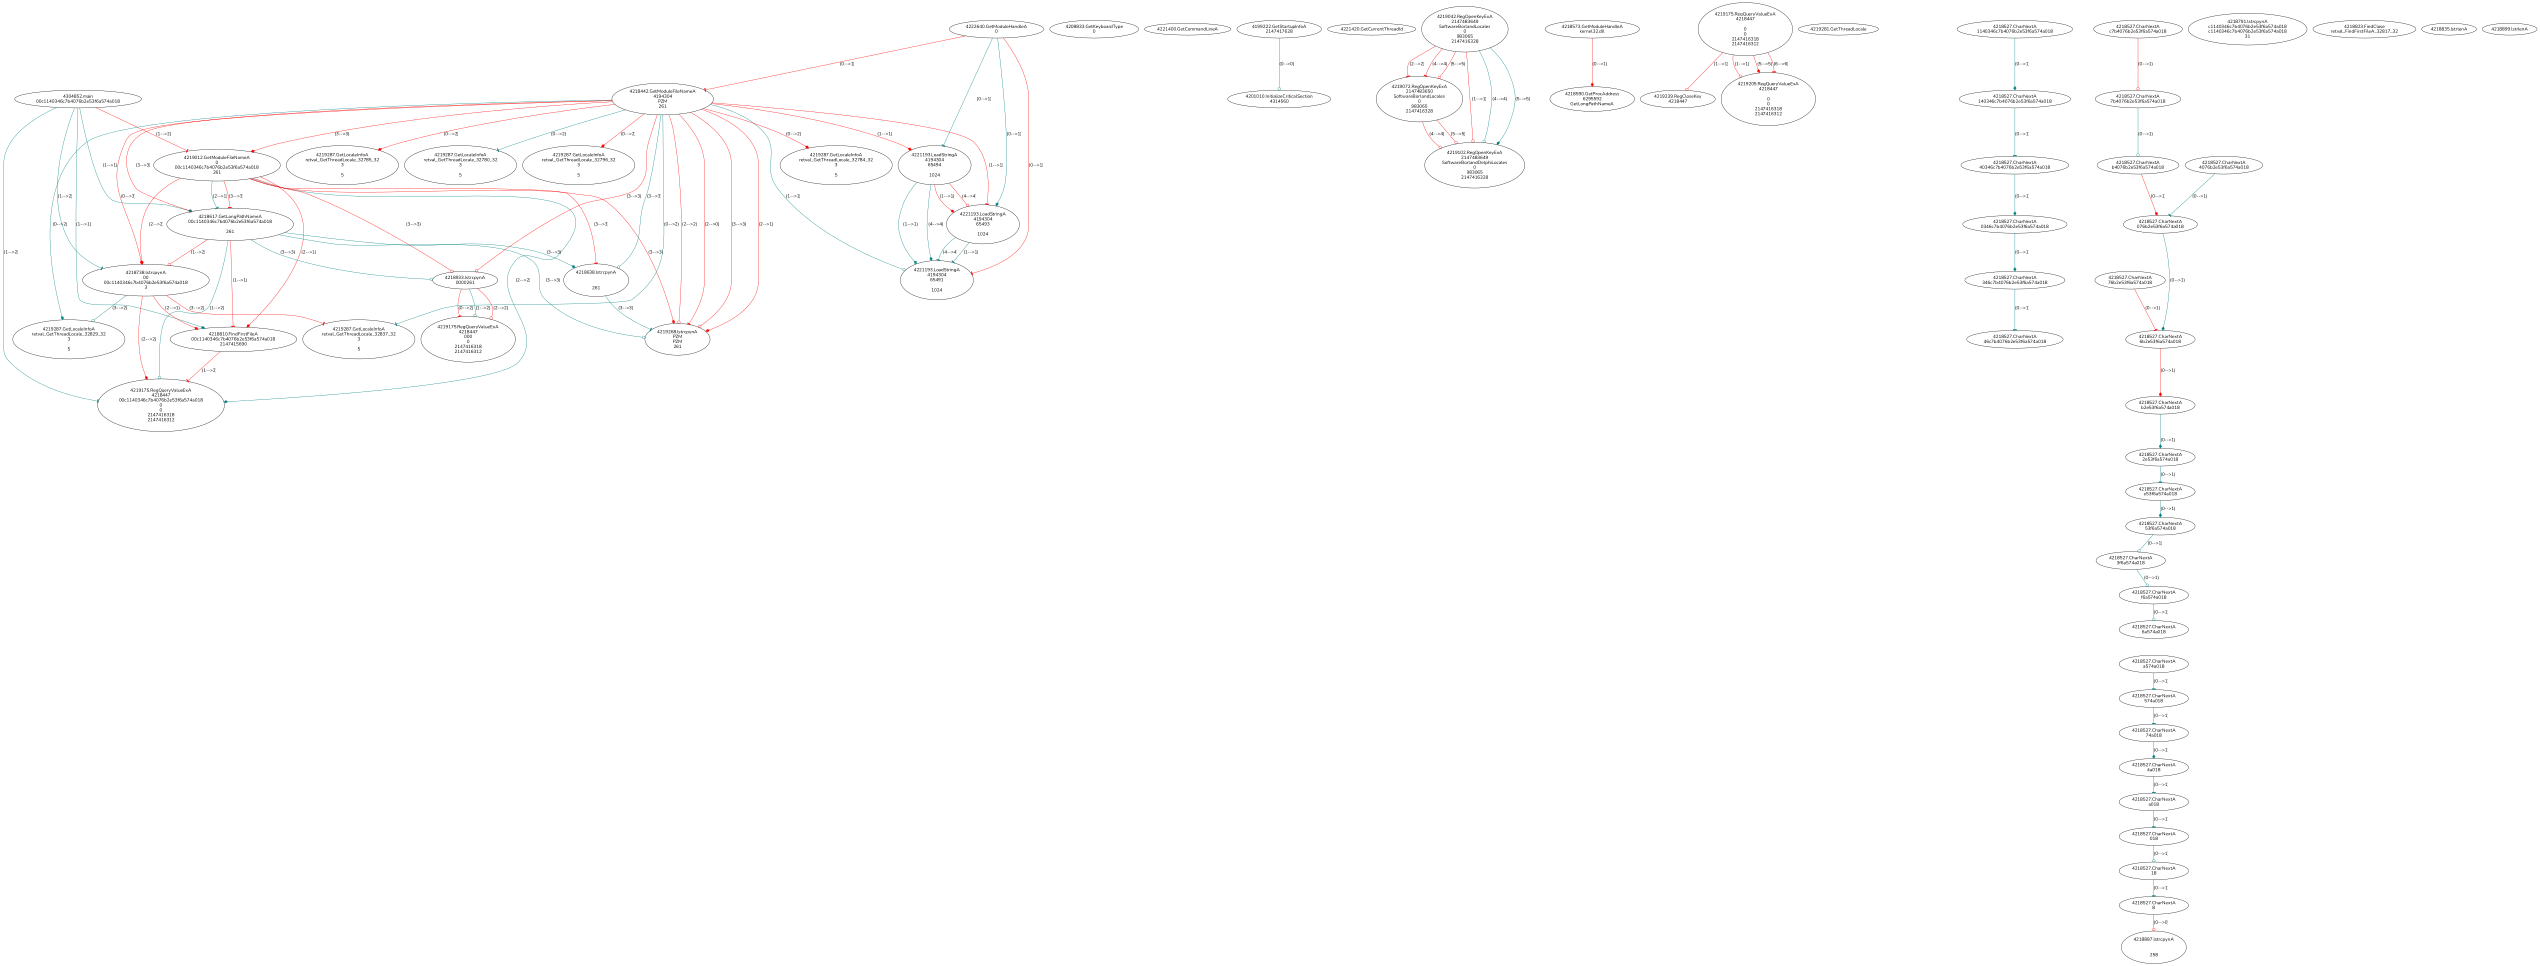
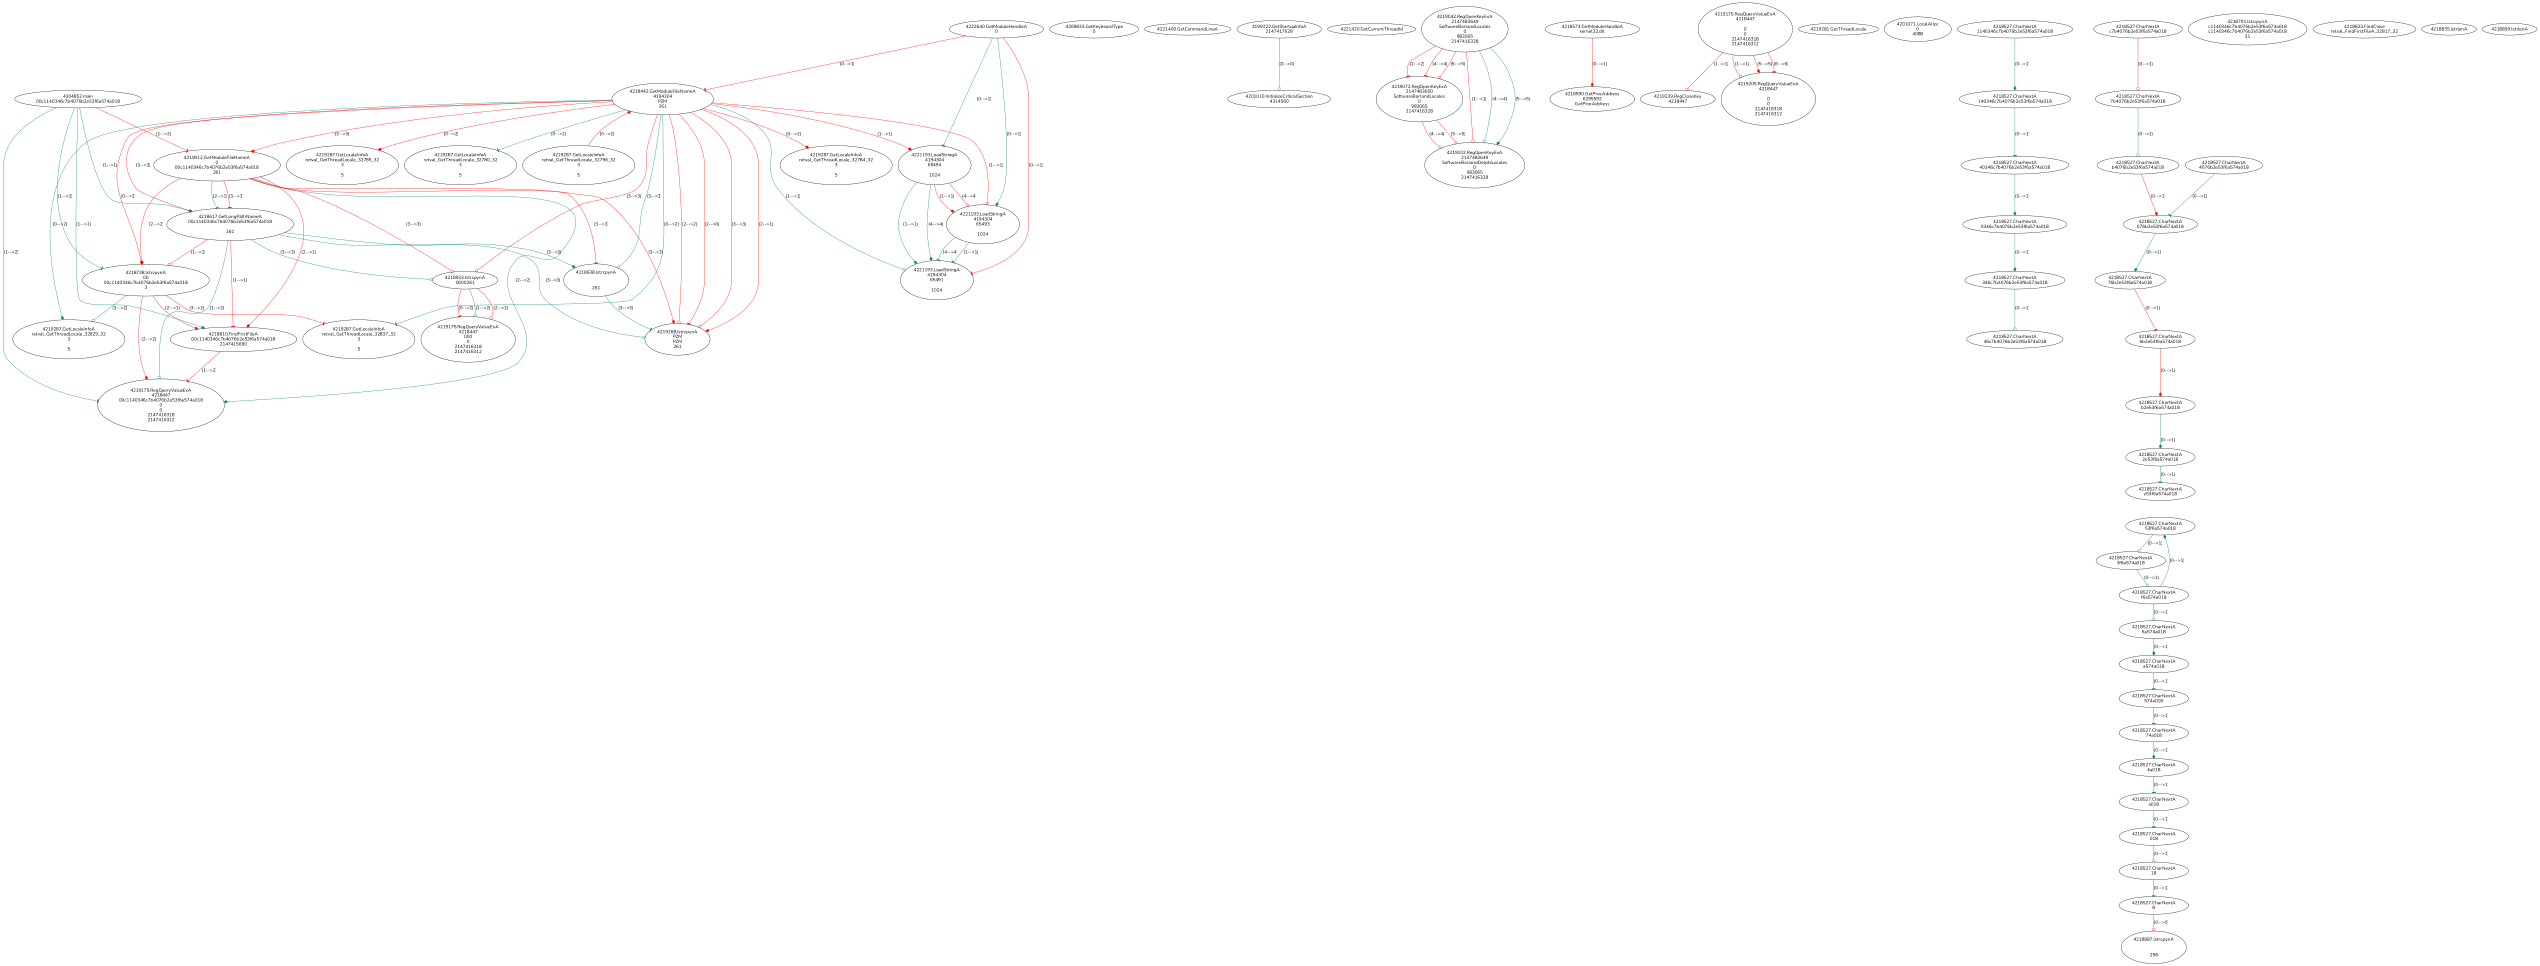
node "4201071.LocalAlloc 0 4088": added
node "4218590.GetProcAddress 6295592 GetLongPathNameA": label "4218590.GetProcAddress 6295592 GetLongPathNameA" -> "4218590.GetProcAddress 6295592 GetProcAddress"
edge "4218442.GetModuleFileNameA 4194304 PZM 261" -> "4221193.LoadStringA 4194304 65493 1024": arrowhead tee -> odot
edge "4218442.GetModuleFileNameA 4194304 PZM 261" -> "4219287.GetLocaleInfoA retval_GetThreadLocale_32796_32 3 5": reversed
edge "4218527.CharNextA 076b2e53f6a574a018" -> "4218527.CharNextA 6b2e53f6a574a018": now "4218527.CharNextA 076b2e53f6a574a018" -> "4218527.CharNextA 76b2e53f6a574a018"
edge "4218527.CharNextA 346c7b4076b2e53f6a574a018" -> "4218527.CharNextA 46c7b4076b2e53f6a574a018": arrowhead tee -> odot
edge "4218527.CharNextA e53f6a574a018" -> "4218527.CharNextA 53f6a574a018": now "4218527.CharNextA f6a574a018" -> "4218527.CharNextA 53f6a574a018"
edge "4218527.CharNextA 6a574a018" -> "4218527.CharNextA a574a018": added, label "(0-->1)"
